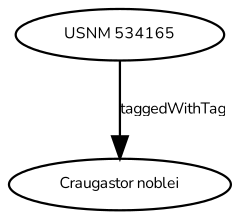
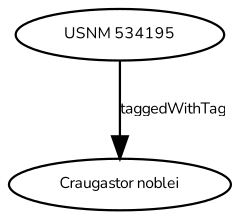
node "USNM 534165": label "USNM 534165" -> "USNM 534195"
